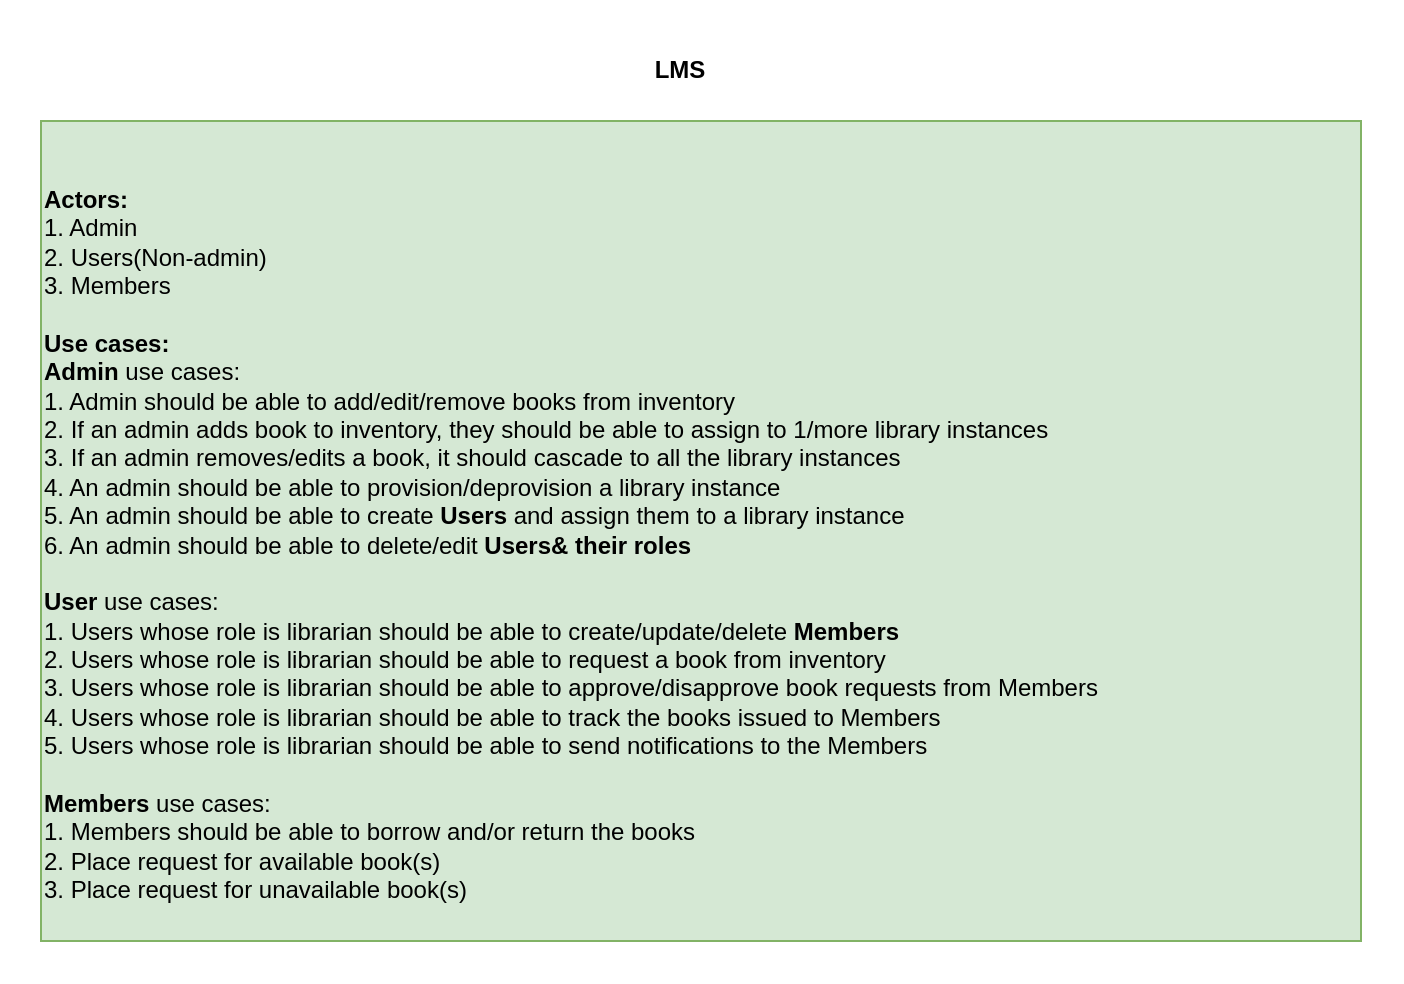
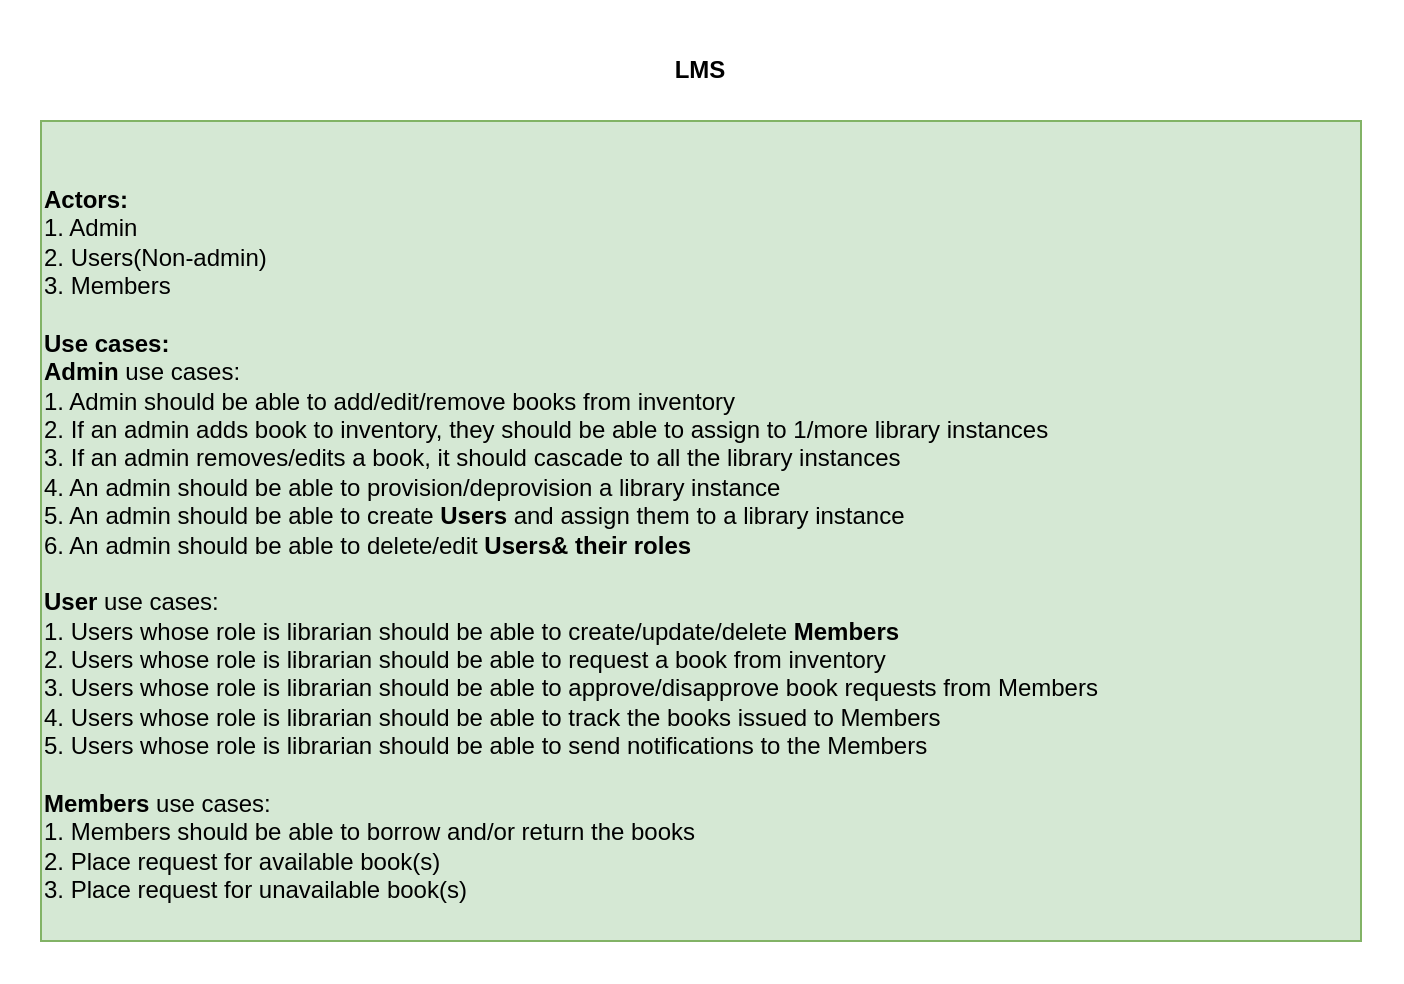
node "LMS": moved (681, 71) -> (701, 71)
